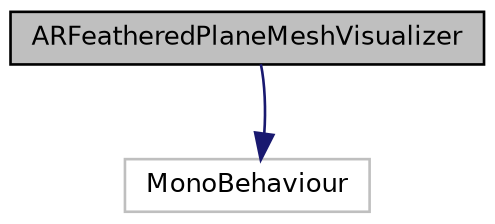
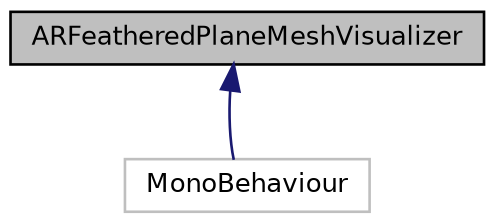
edge "ARFeatheredPlaneMeshVisualizer" -> "MonoBehaviour": reversed
